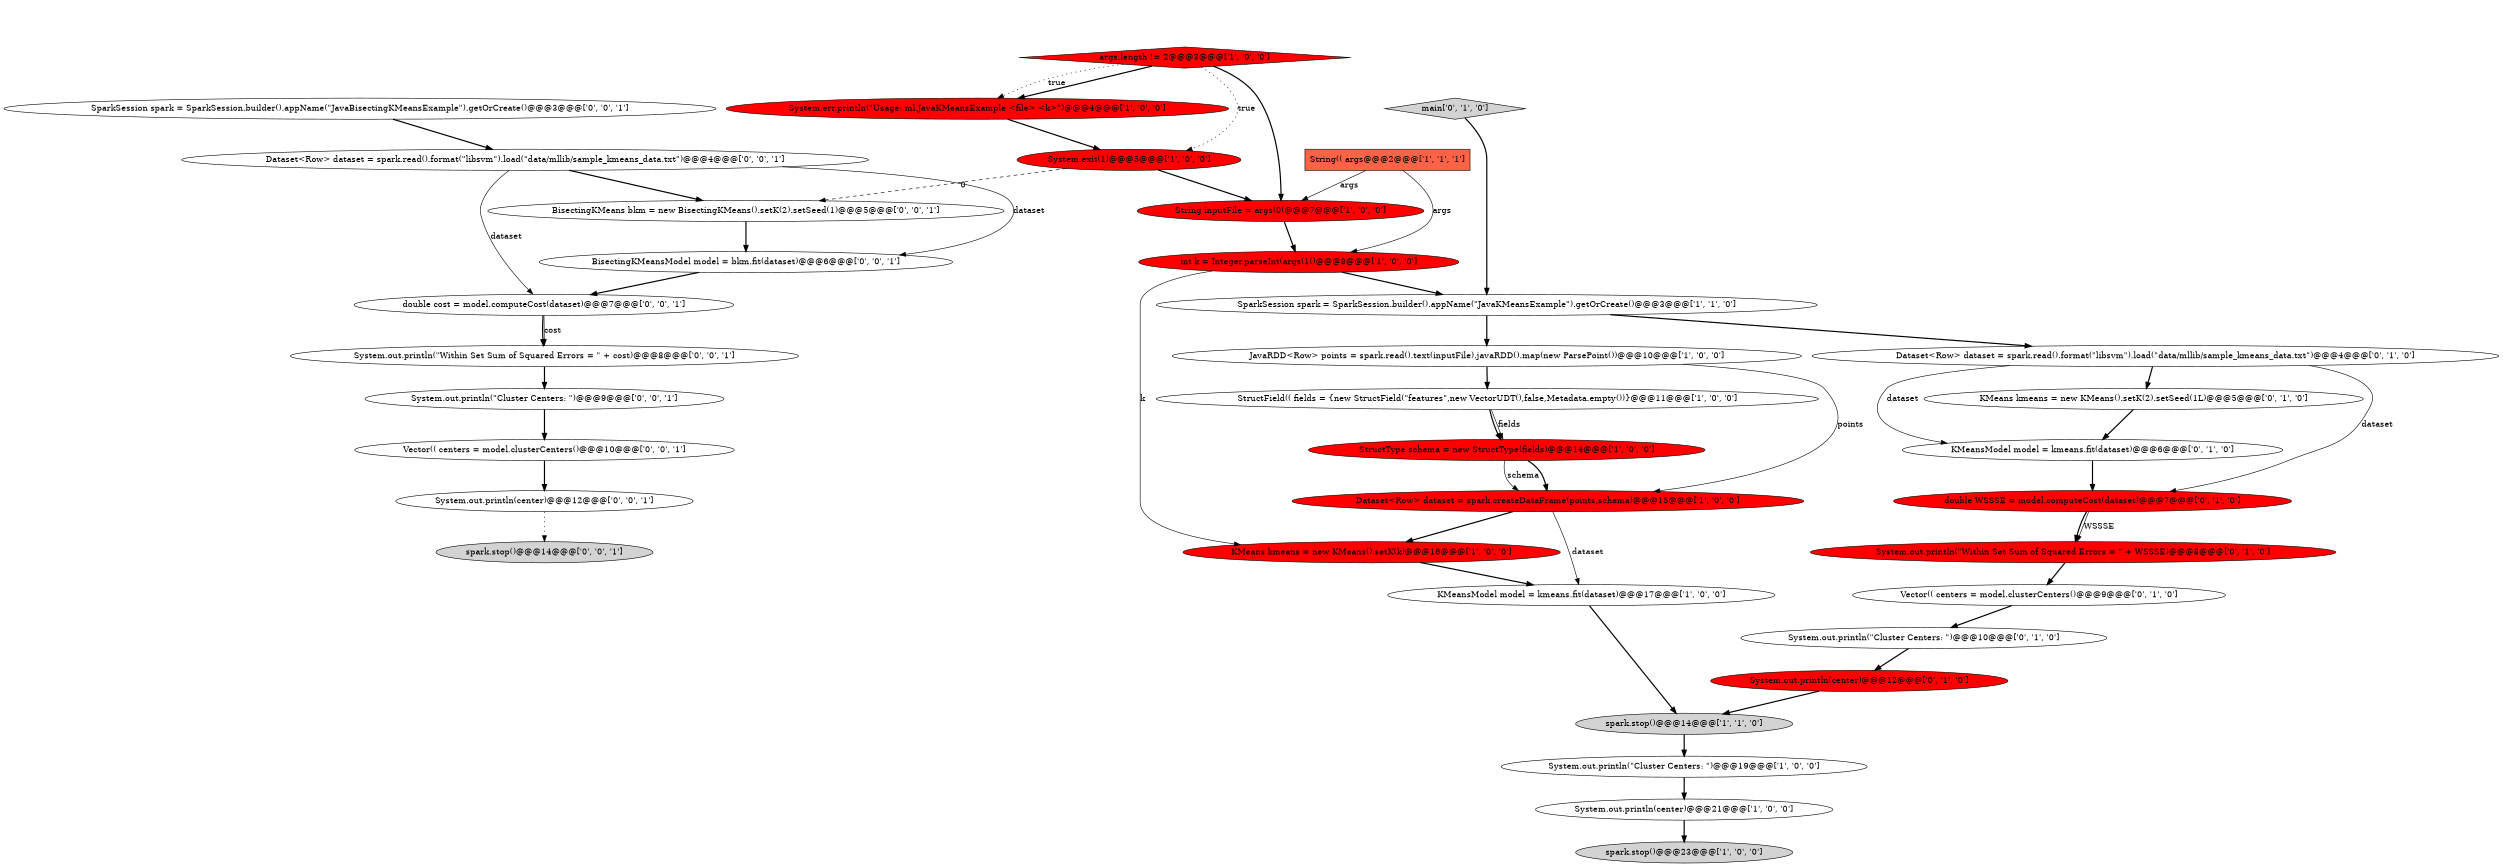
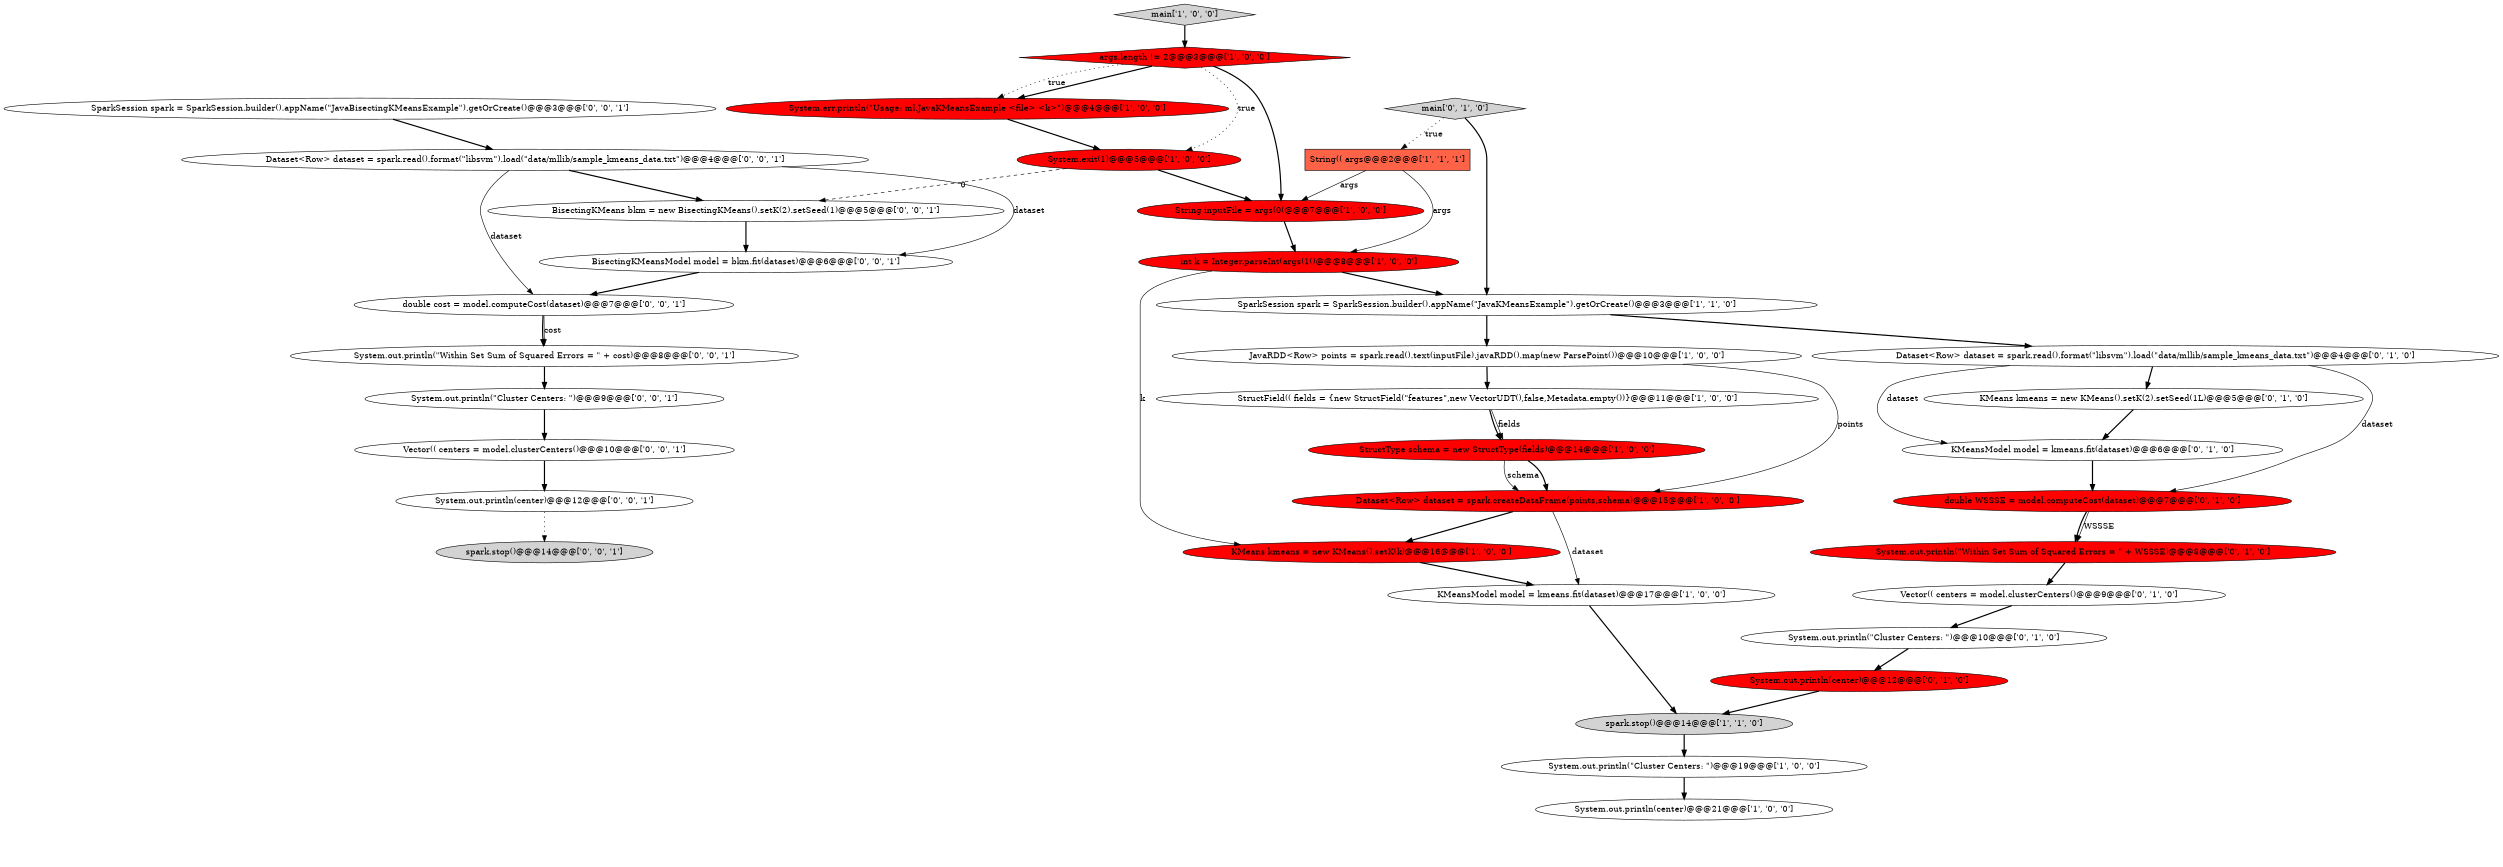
node "main['1', '0', '0']": added
edge "main['0', '1', '0']" -> "String(( args@@@2@@@['1', '1', '1']": added, label "true"
node "spark.stop()@@@23@@@['1', '0', '0']": removed
